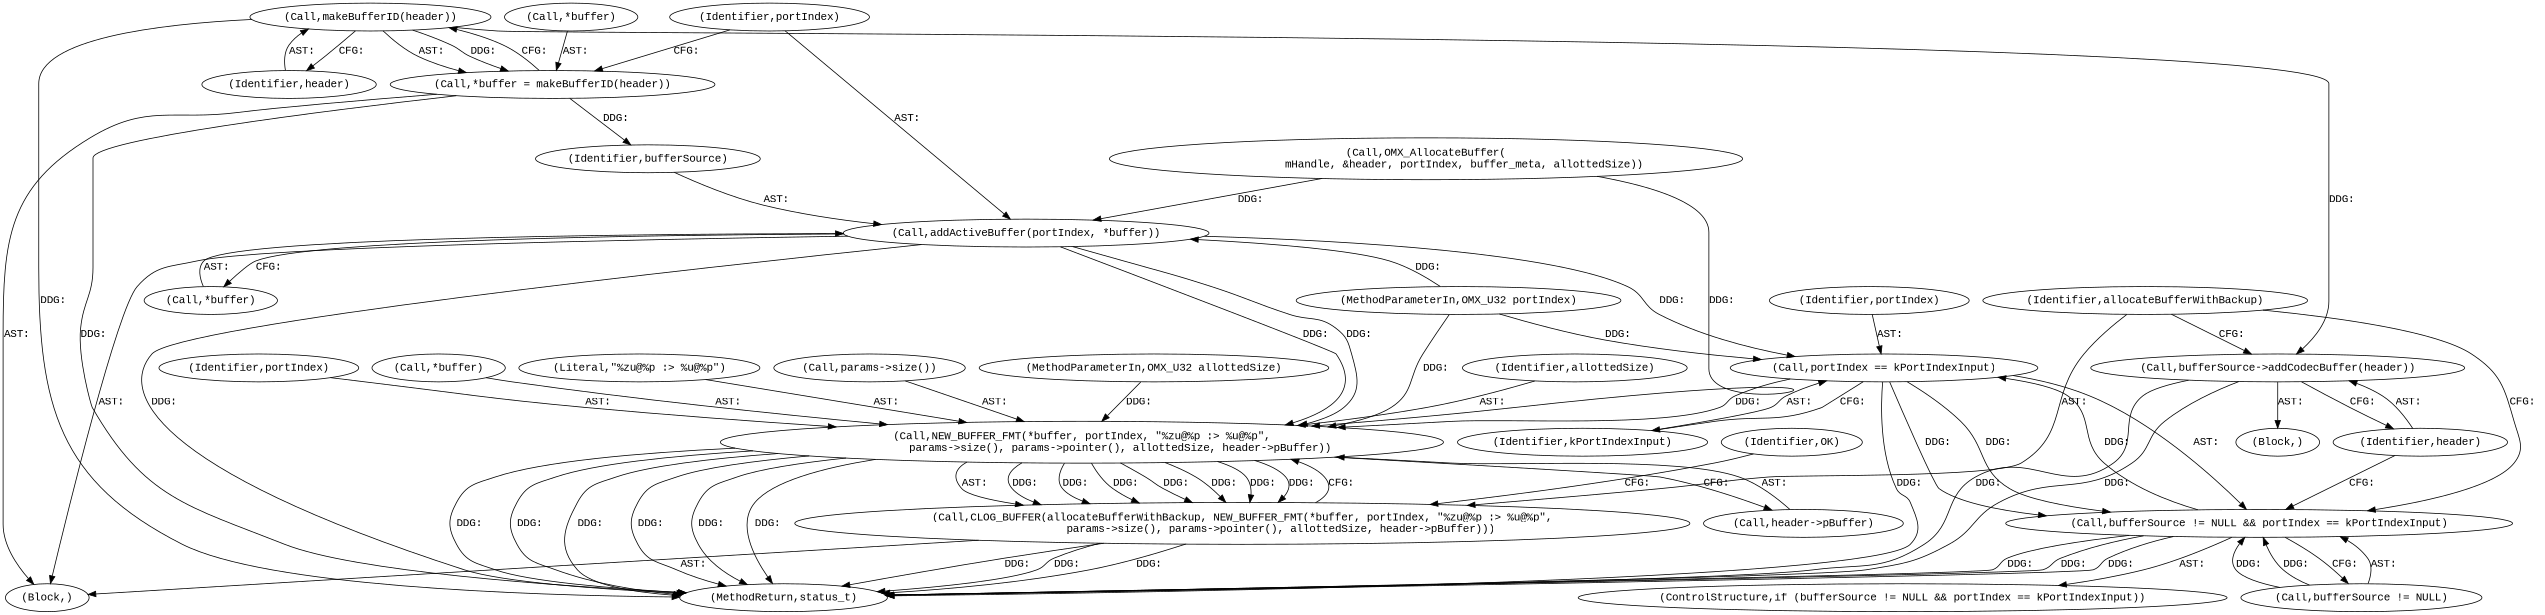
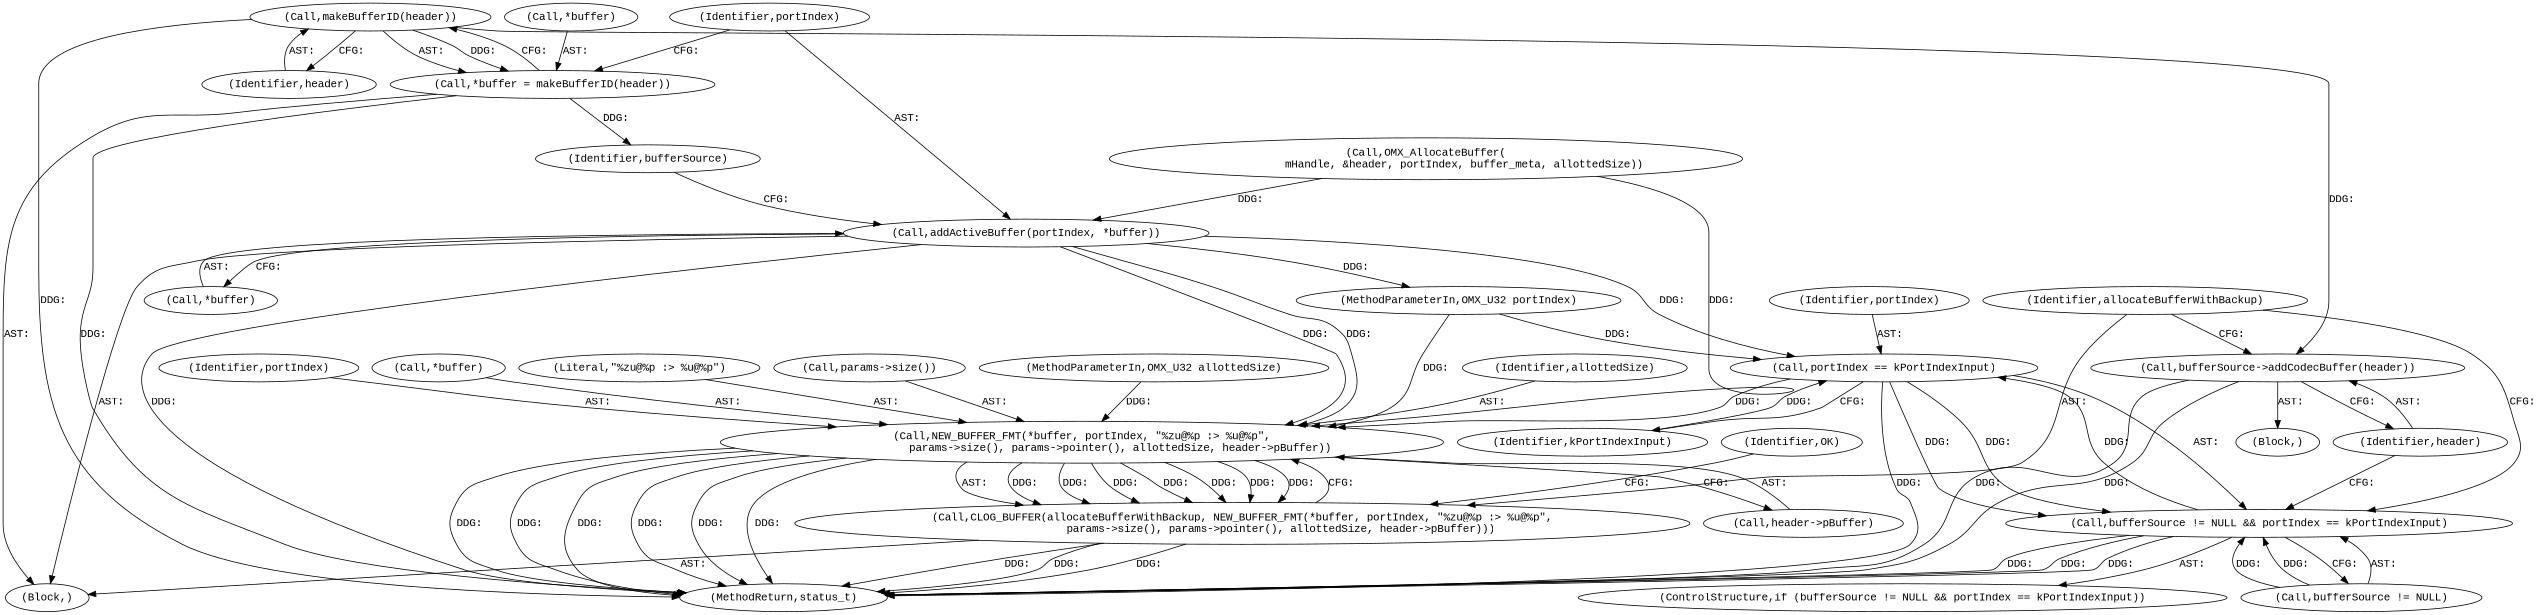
edge "(Identifier,bufferSource)" -> "(Call,addActiveBuffer(portIndex, *buffer))": label "AST: " -> "CFG: "
edge "(MethodParameterIn,OMX_U32 portIndex)" -> "(Call,addActiveBuffer(portIndex, *buffer))": reversed
edge "(Identifier,kPortIndexInput)" -> "(Call,portIndex == kPortIndexInput)": label "AST: " -> "DDG: "
